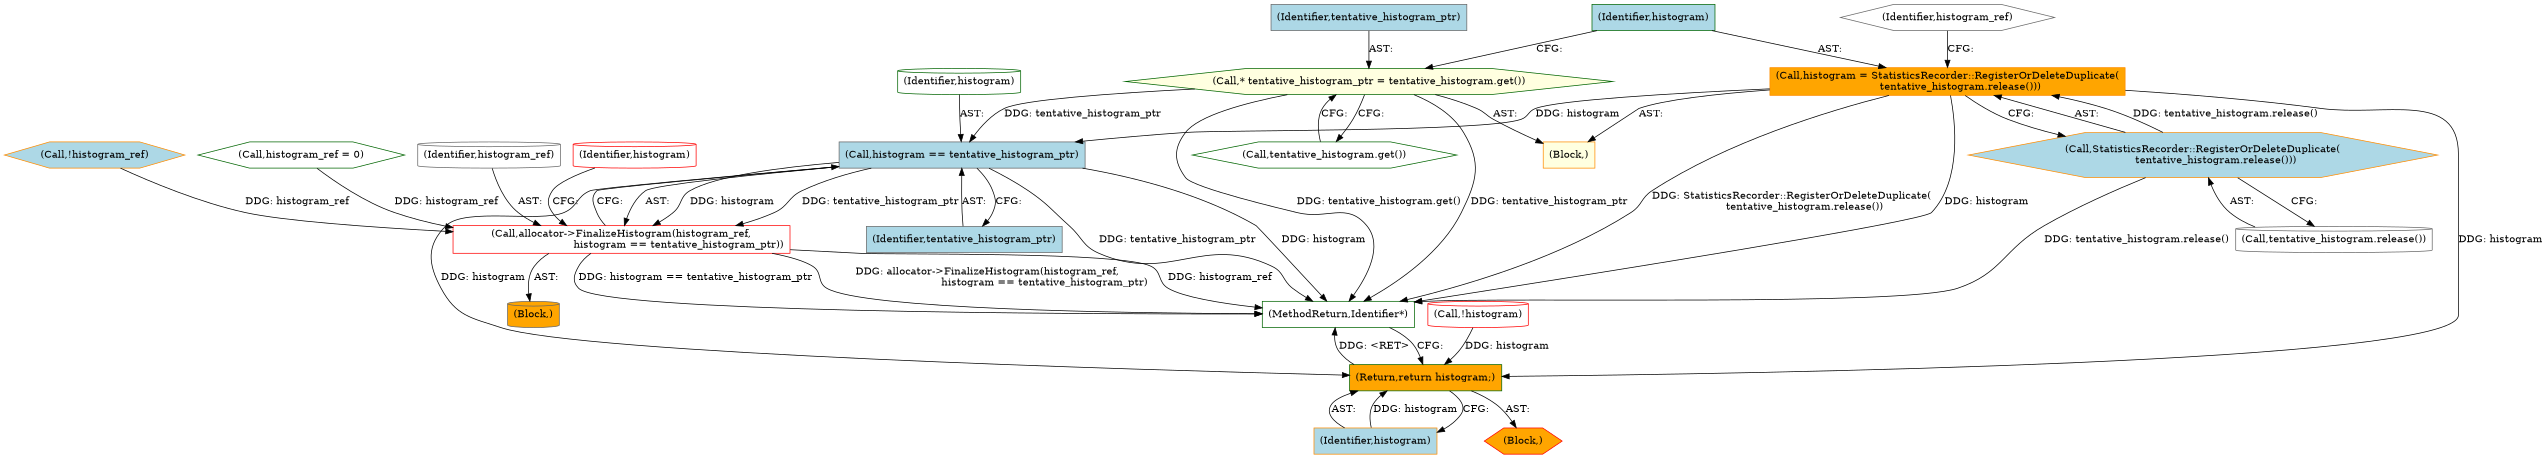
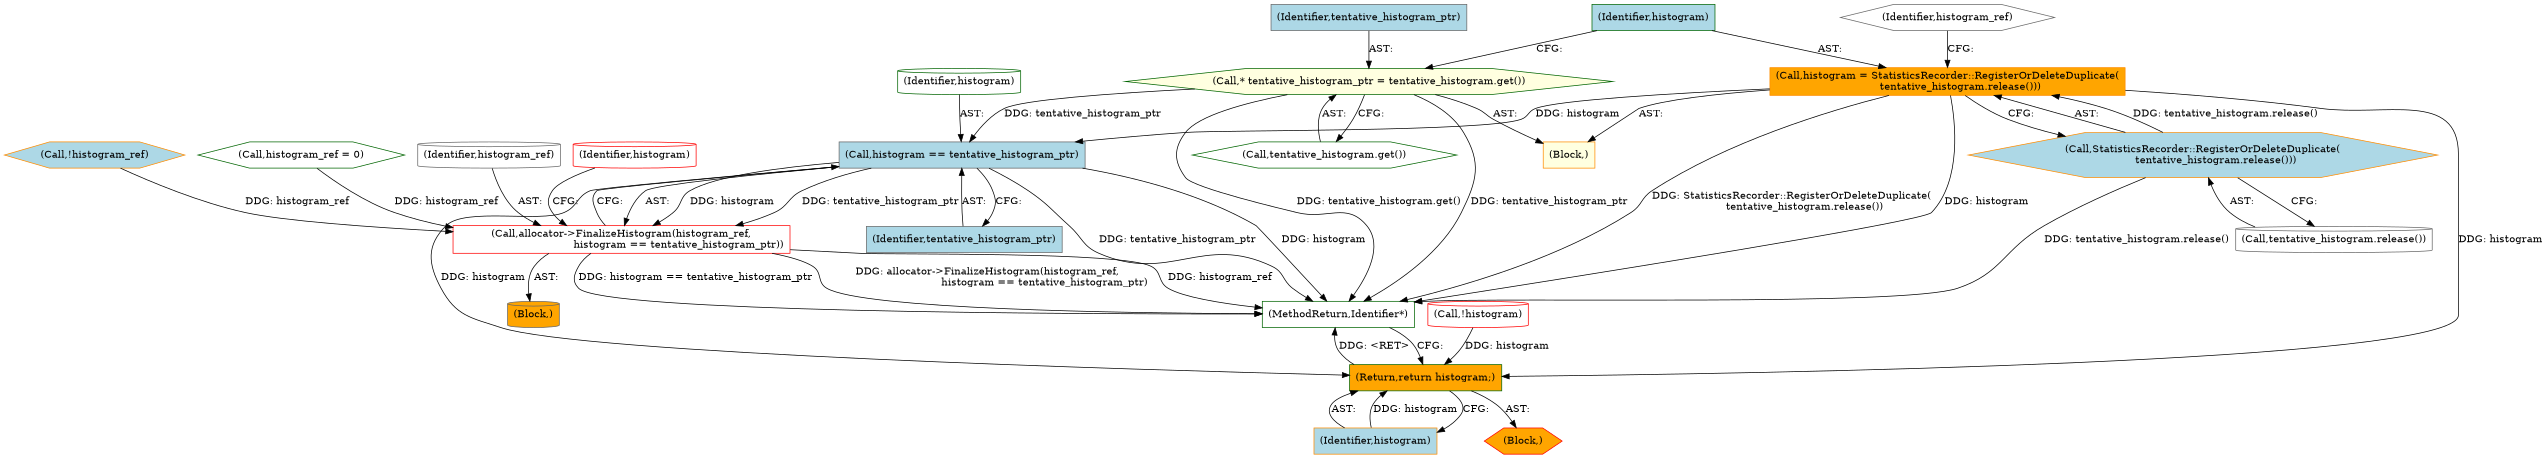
edge "(Call,tentative_histogram.get())" -> "(Call,* tentative_histogram_ptr = tentative_histogram.get())": label "CFG: " -> "AST: "
